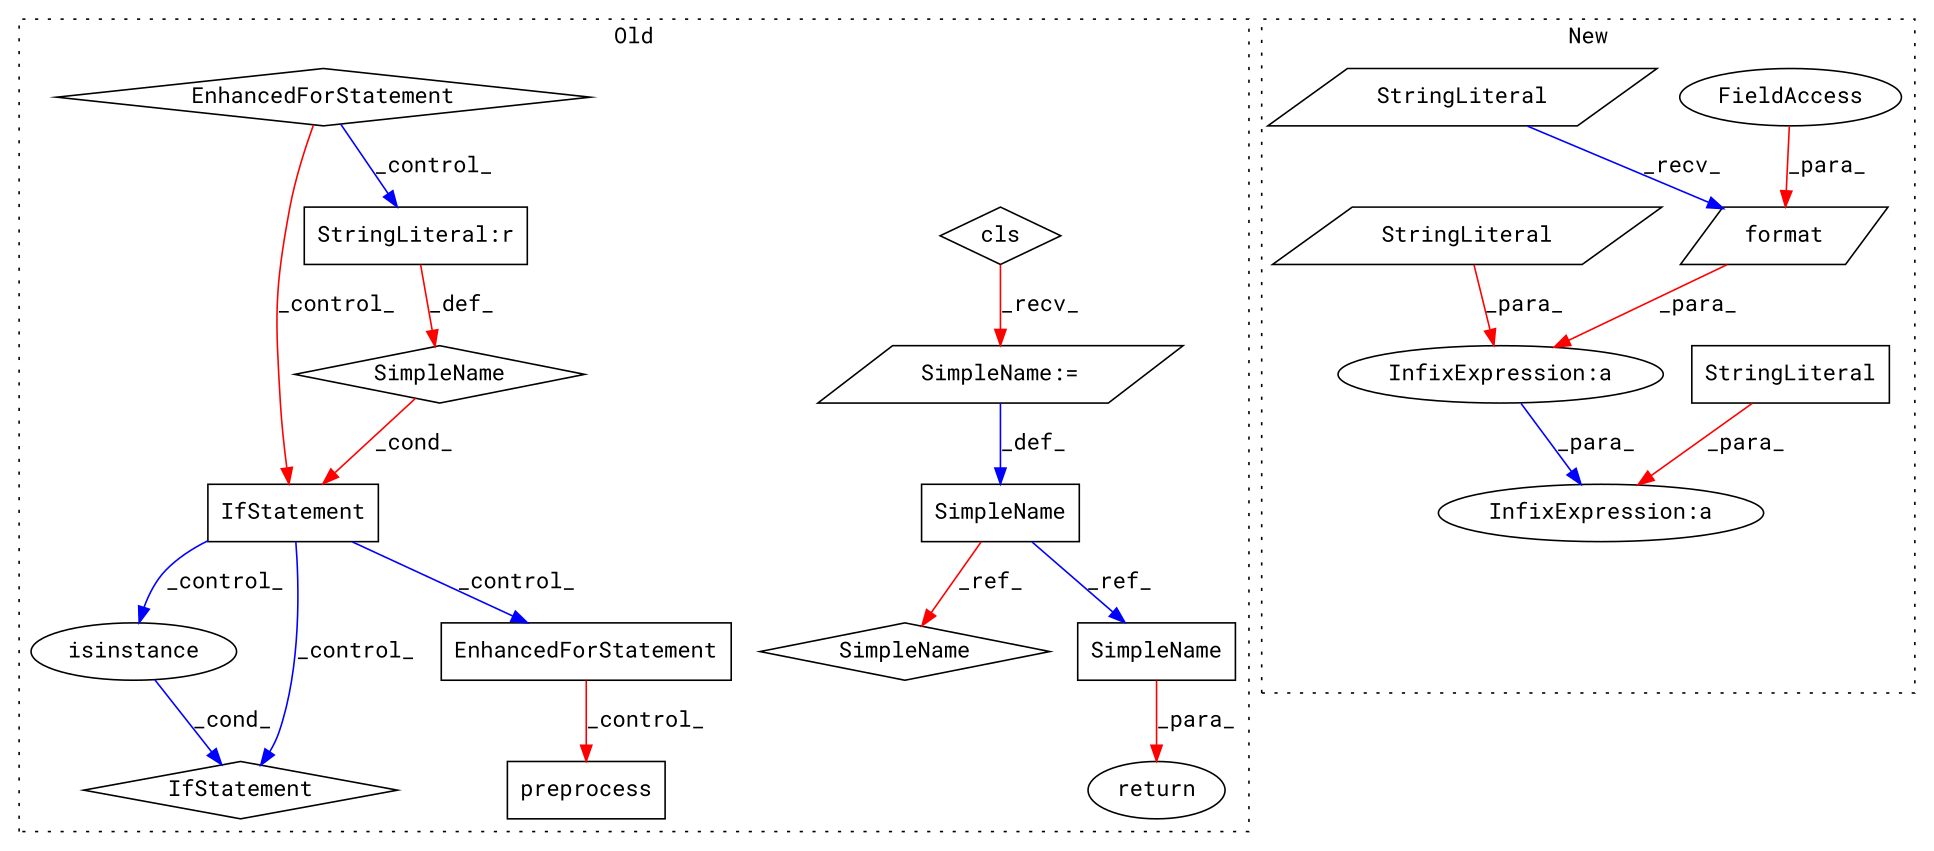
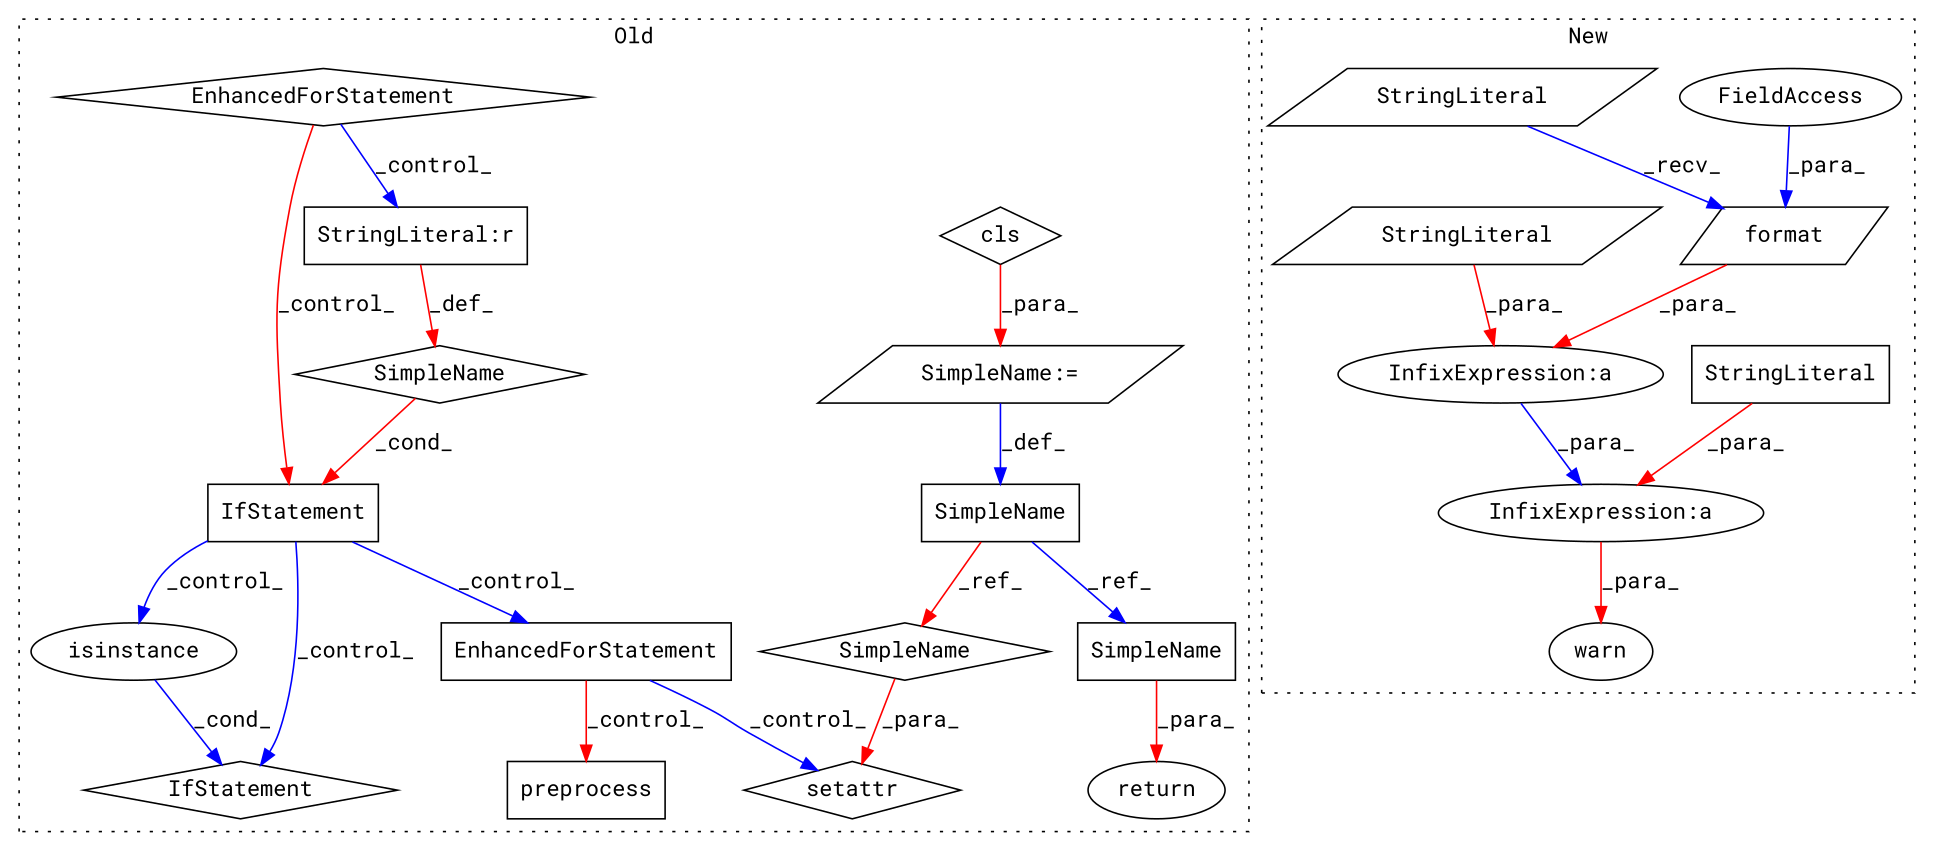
edge "FieldAccess" -> "format": color red -> blue
edge "cls" -> "SimpleName:=": label "_recv_" -> "_para_"
node "warn": added
node "setattr": added
